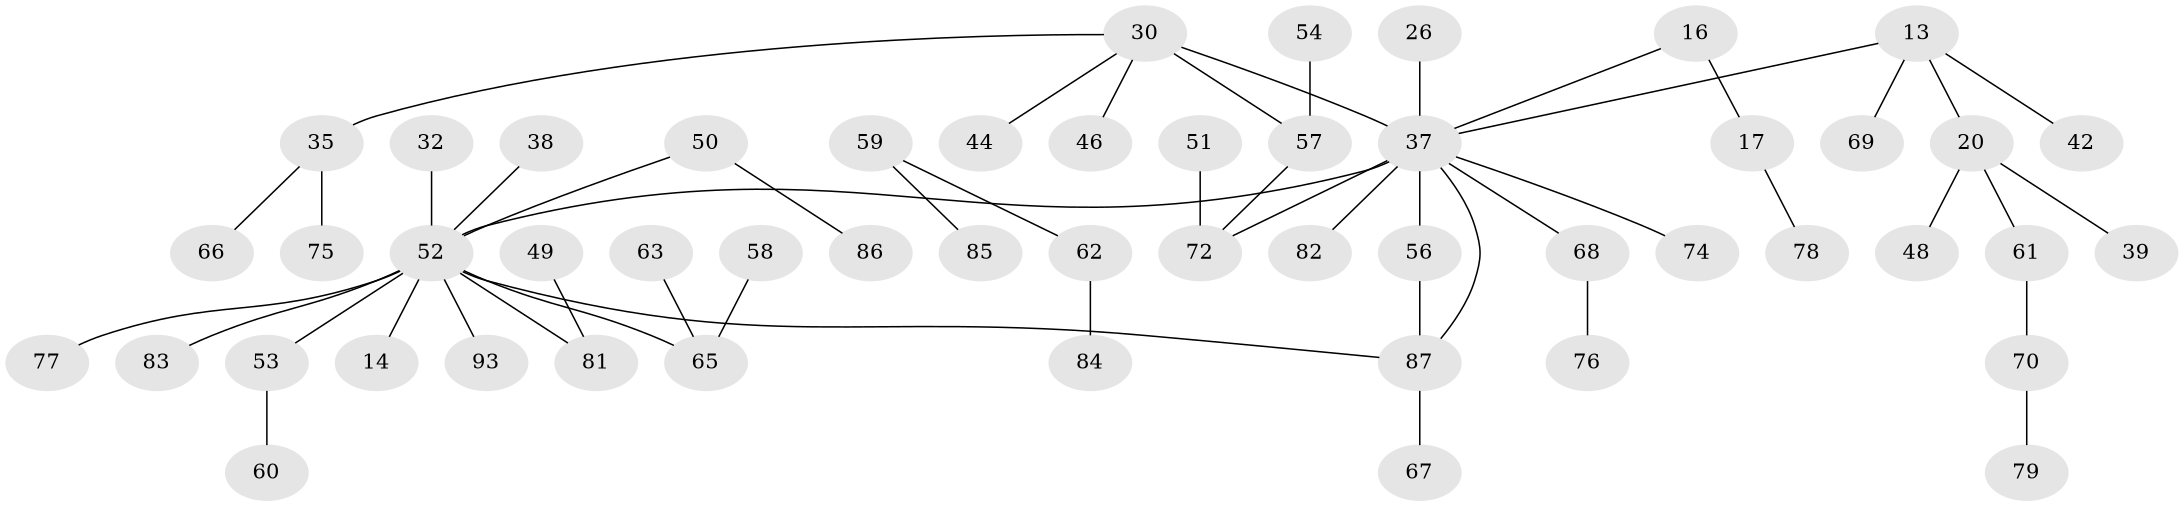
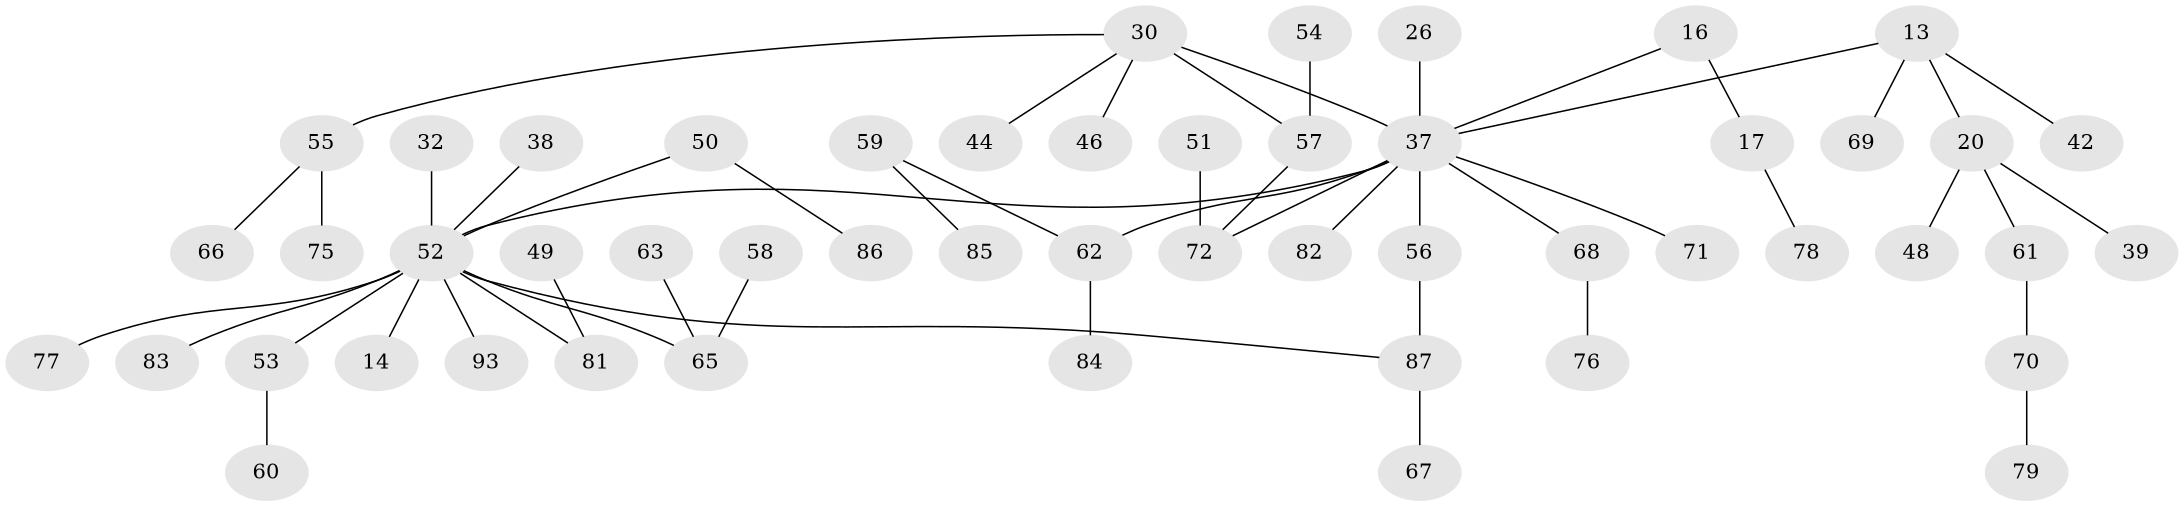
node "35": label "35" -> "55"
edge "37" -- "87": now "37" -- "62"
node "74": label "74" -> "71"
